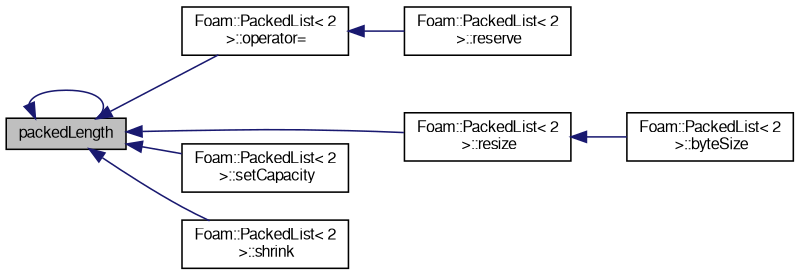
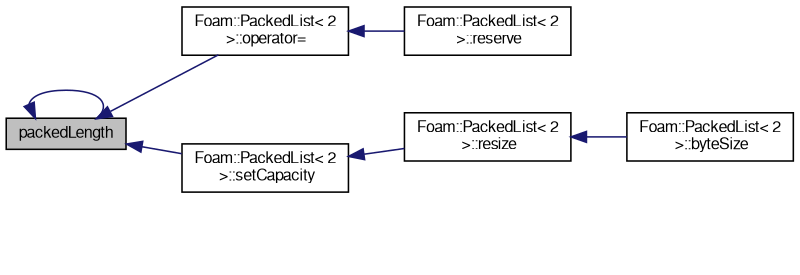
edge "Foam::PackedList< 2 >::resize" -> "packedLength": now "Foam::PackedList< 2 >::resize" -> "Foam::PackedList< 2 >::setCapacity"
node "Foam::PackedList< 2 >::shrink": removed
